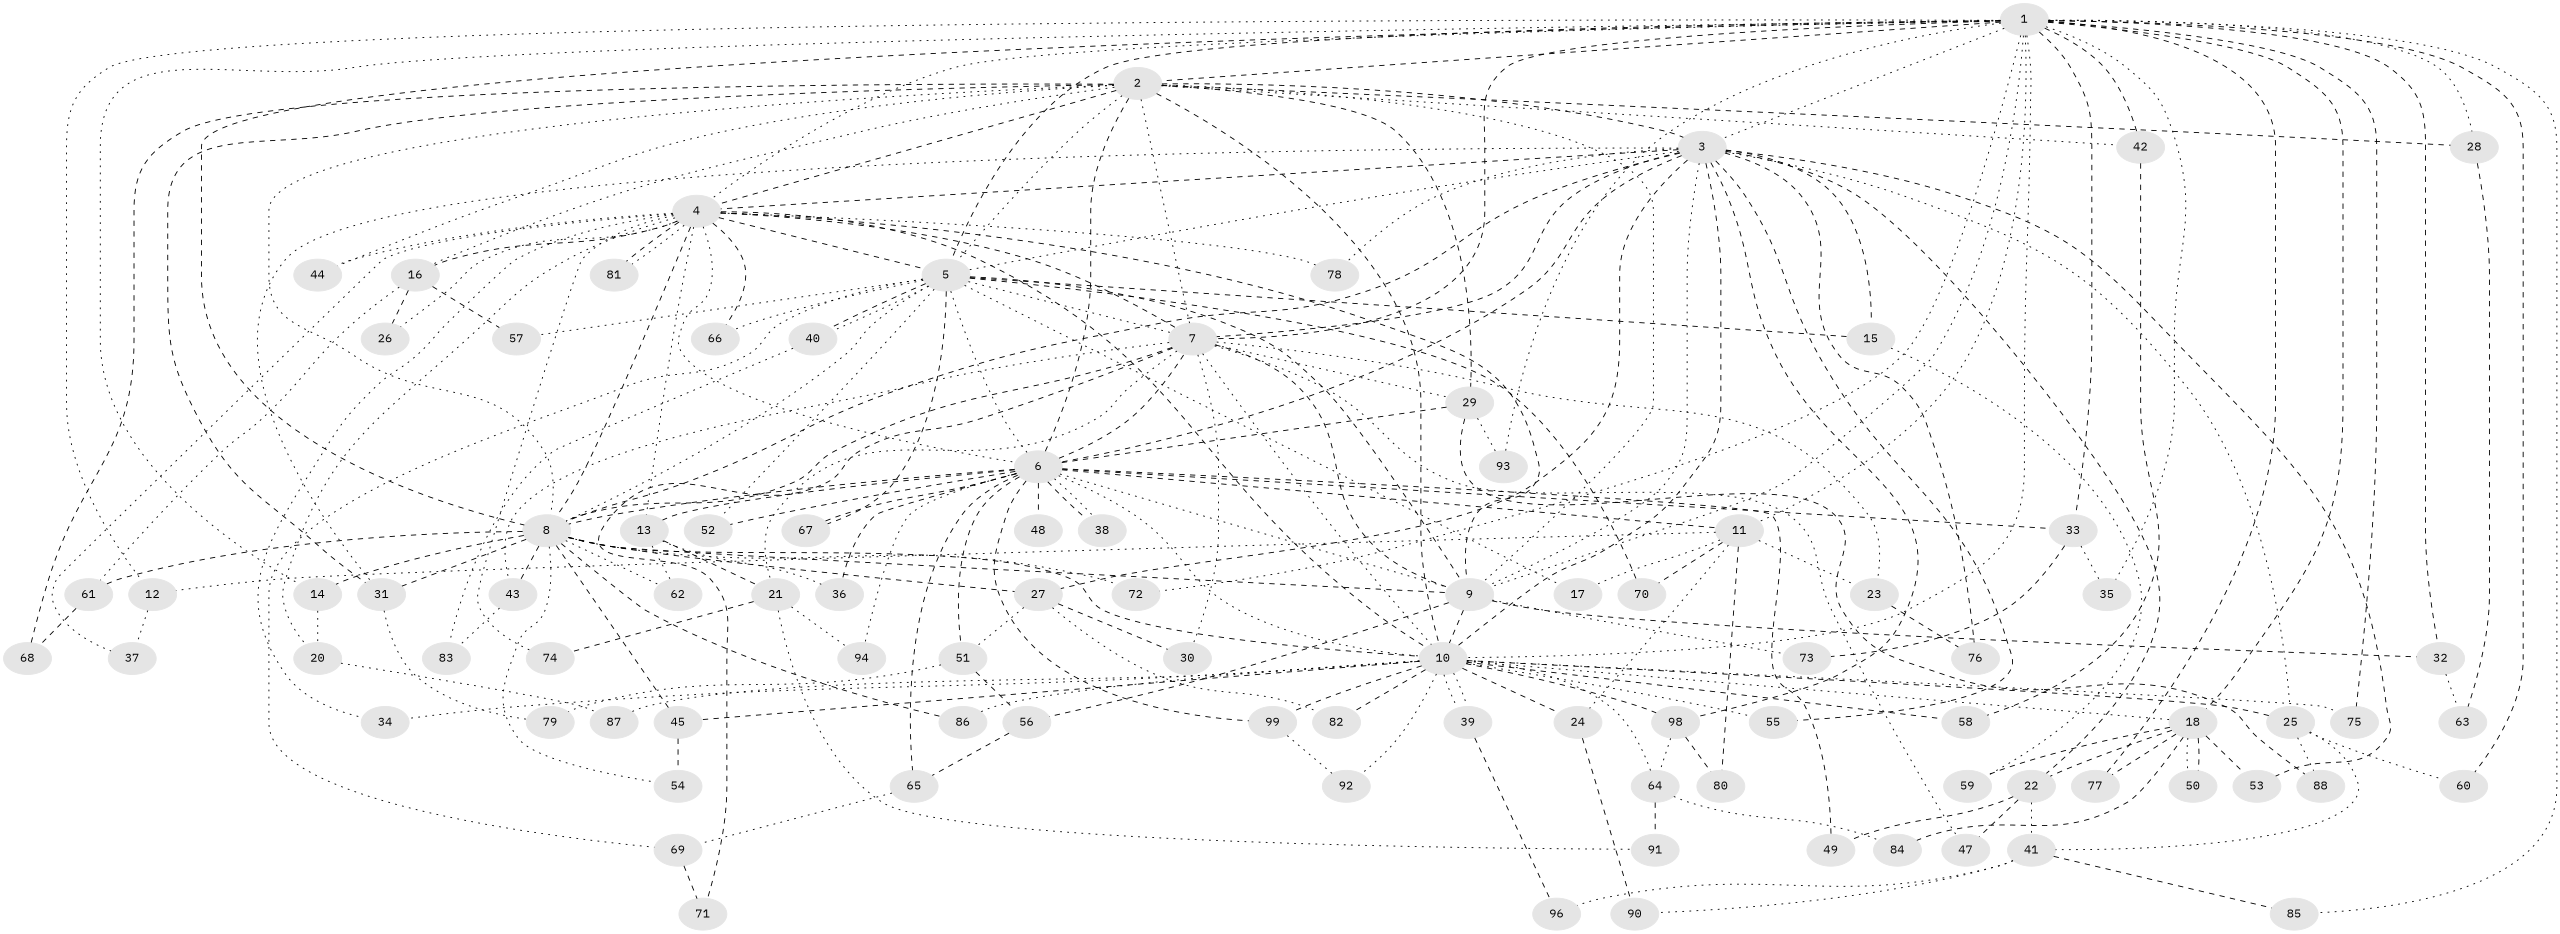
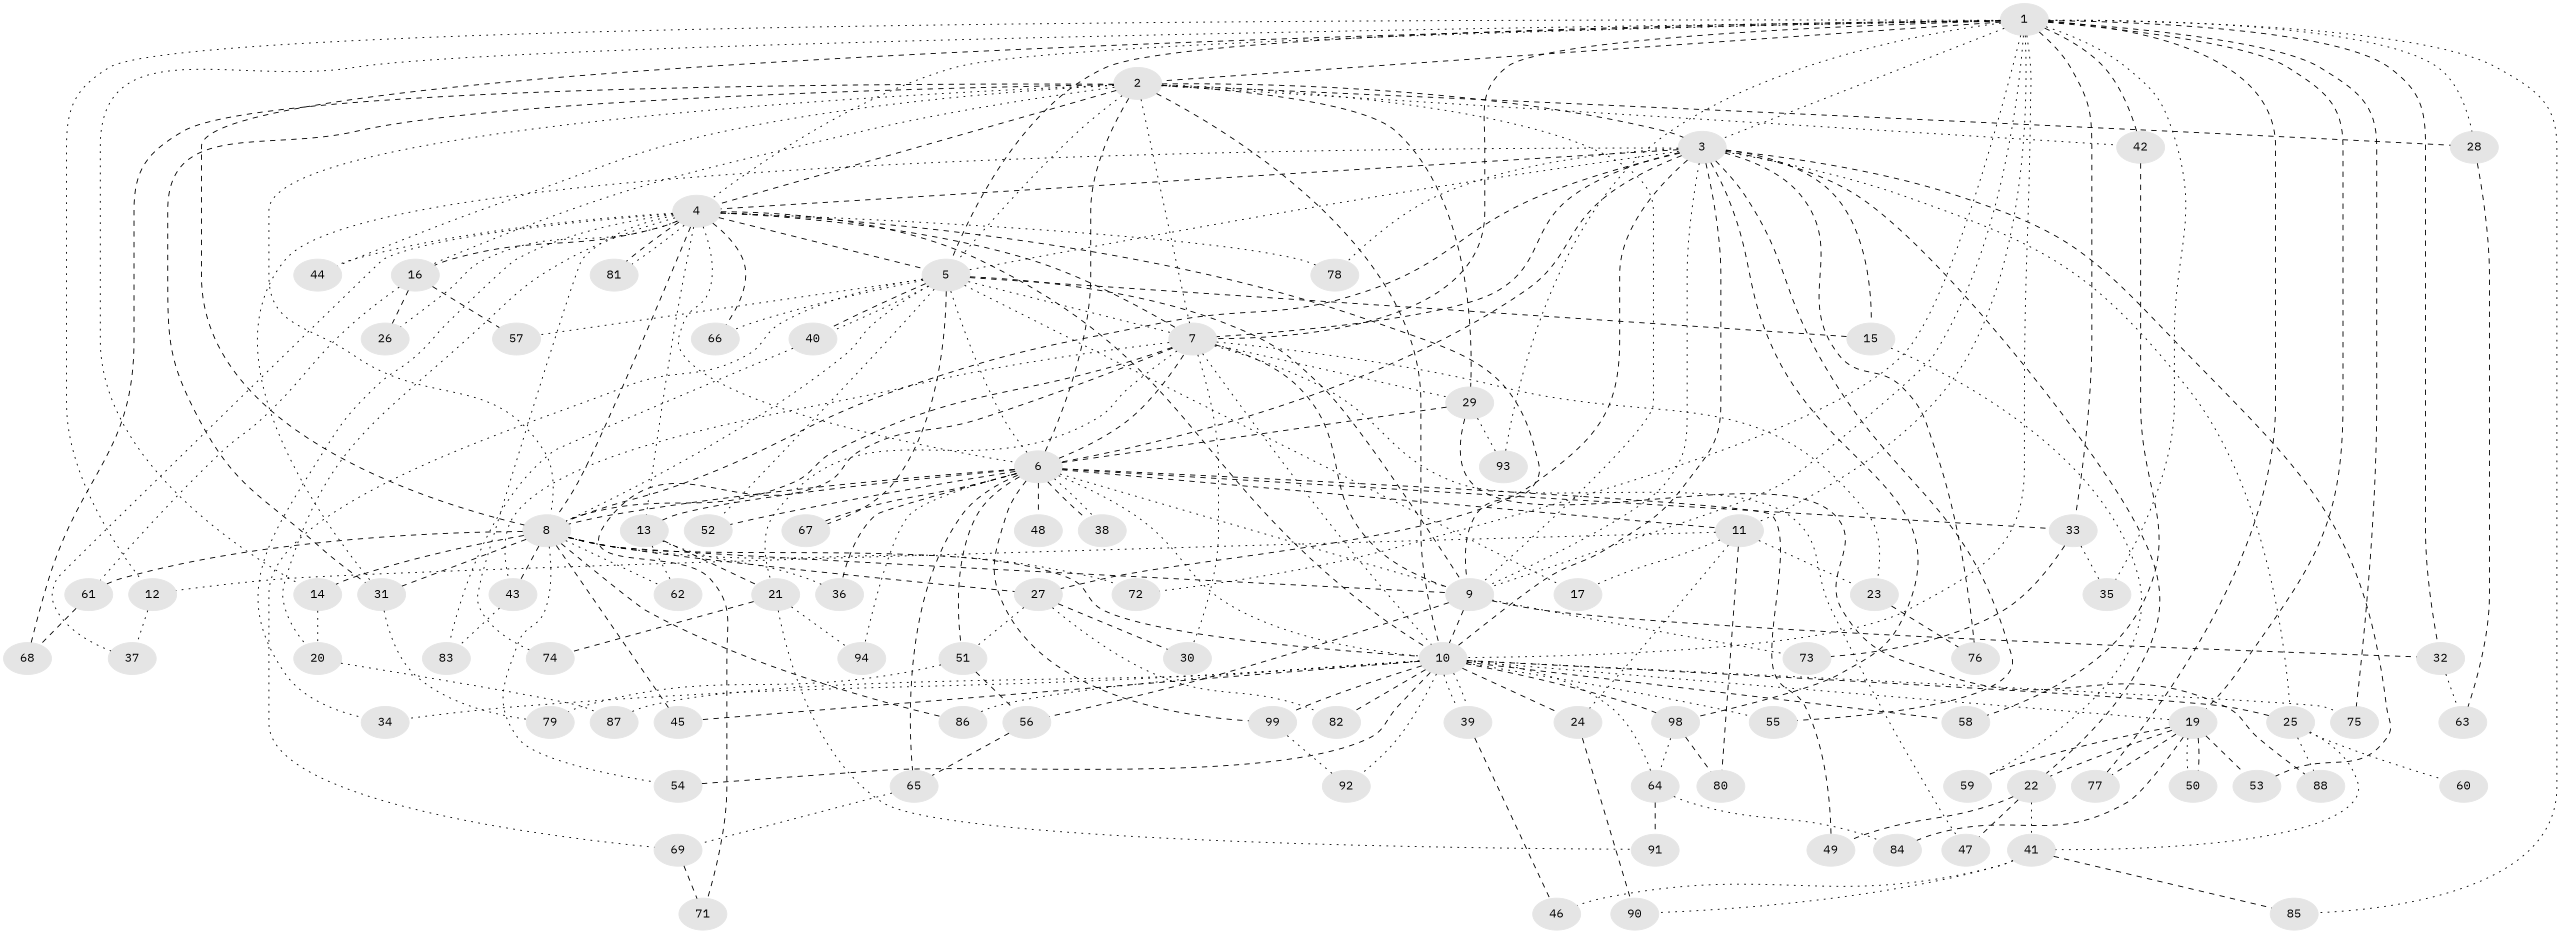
edge "1" -- "60": removed
node "70": removed
node "18": label "18" -> "19"
edge "45" -- "54": now "10" -- "54"
node "96": label "96" -> "46"
